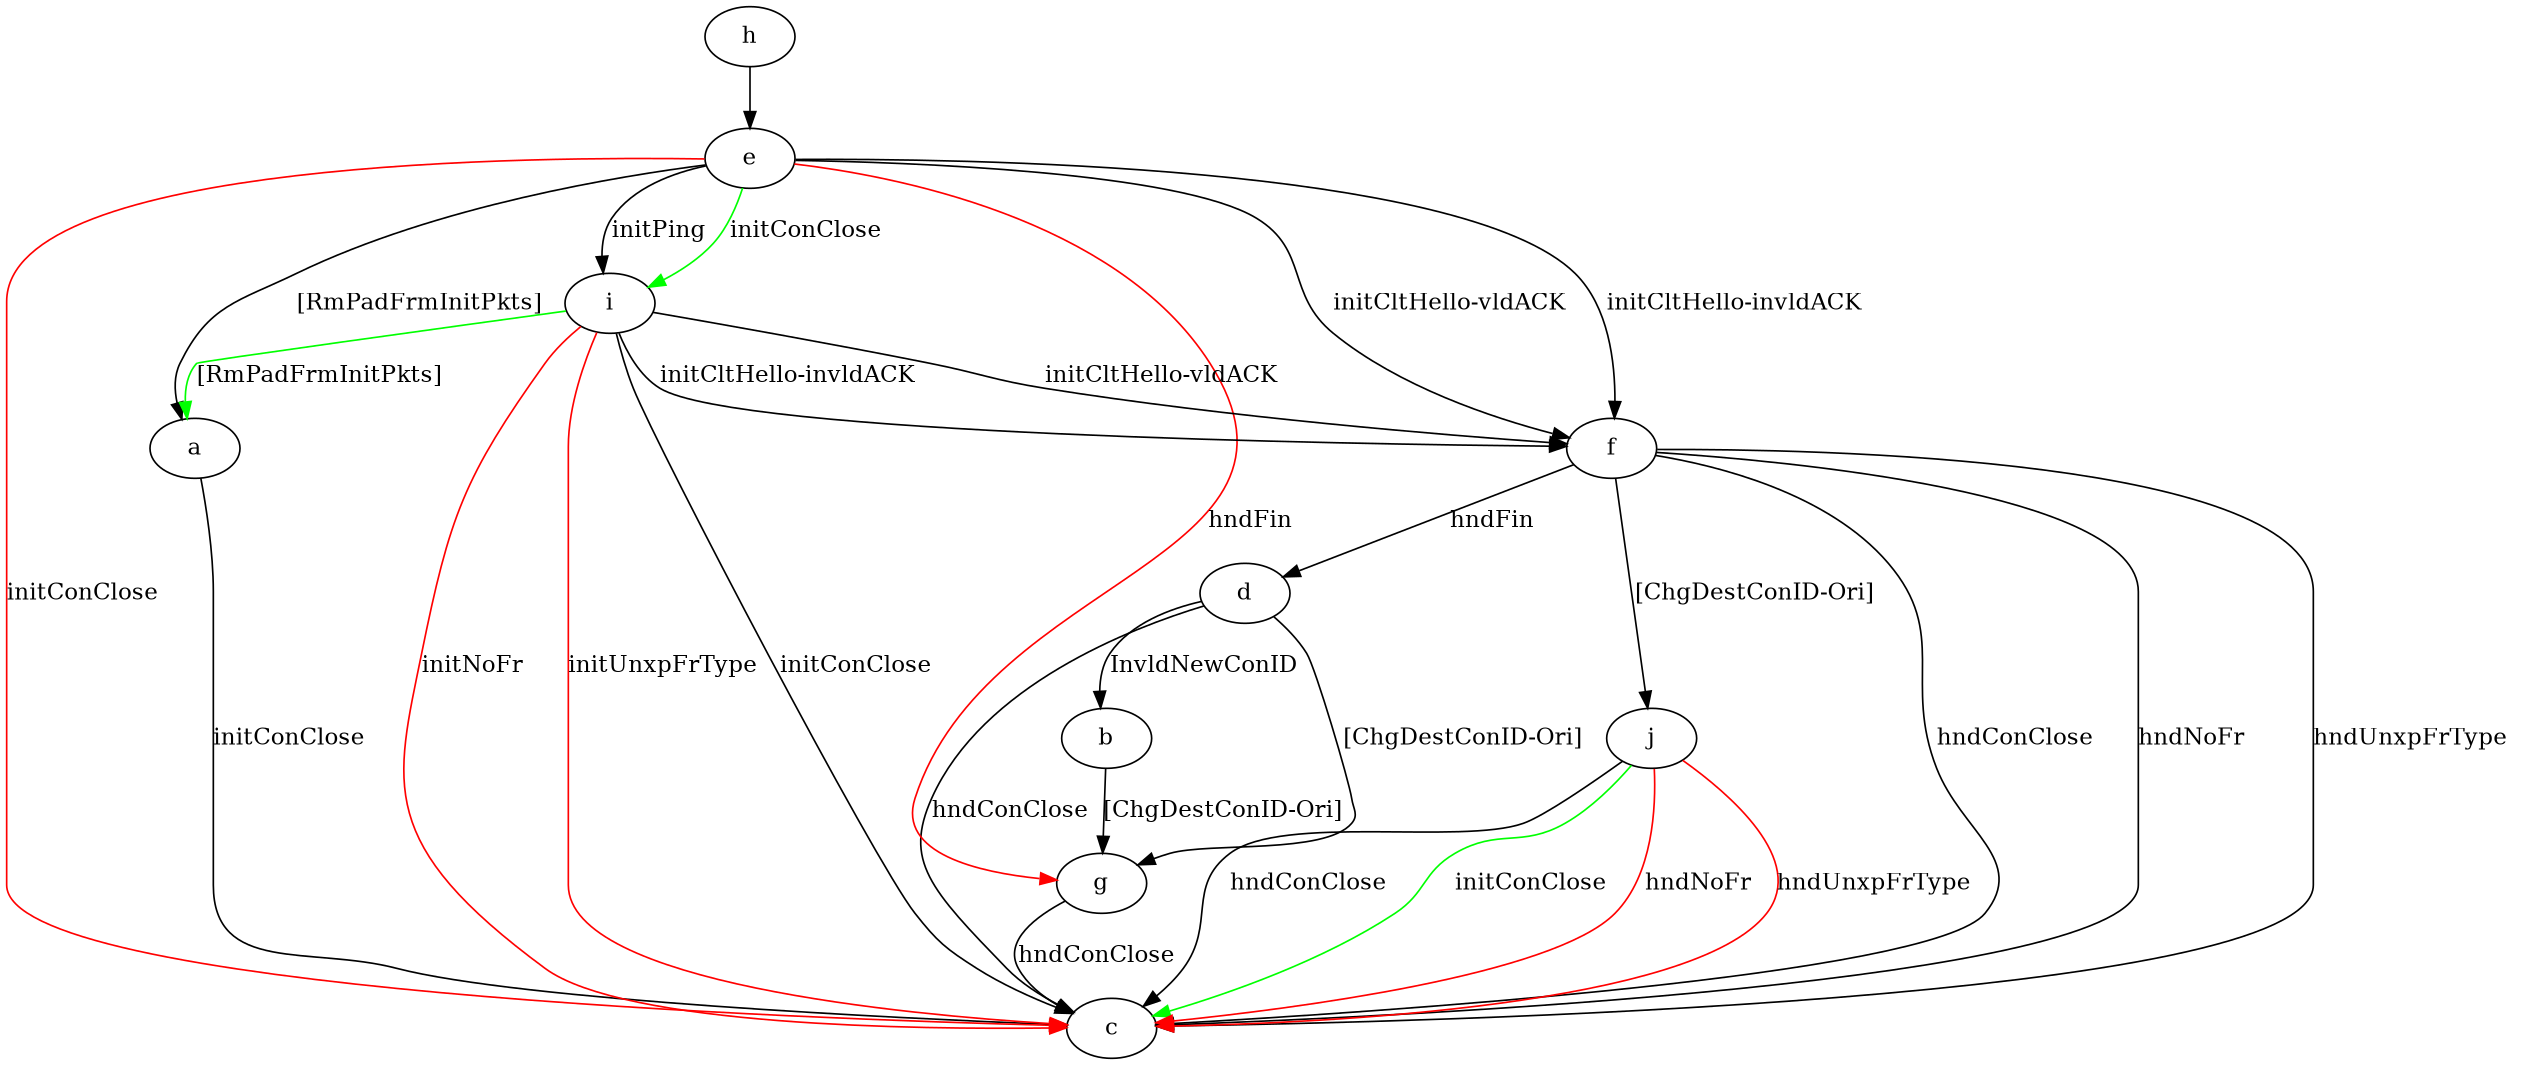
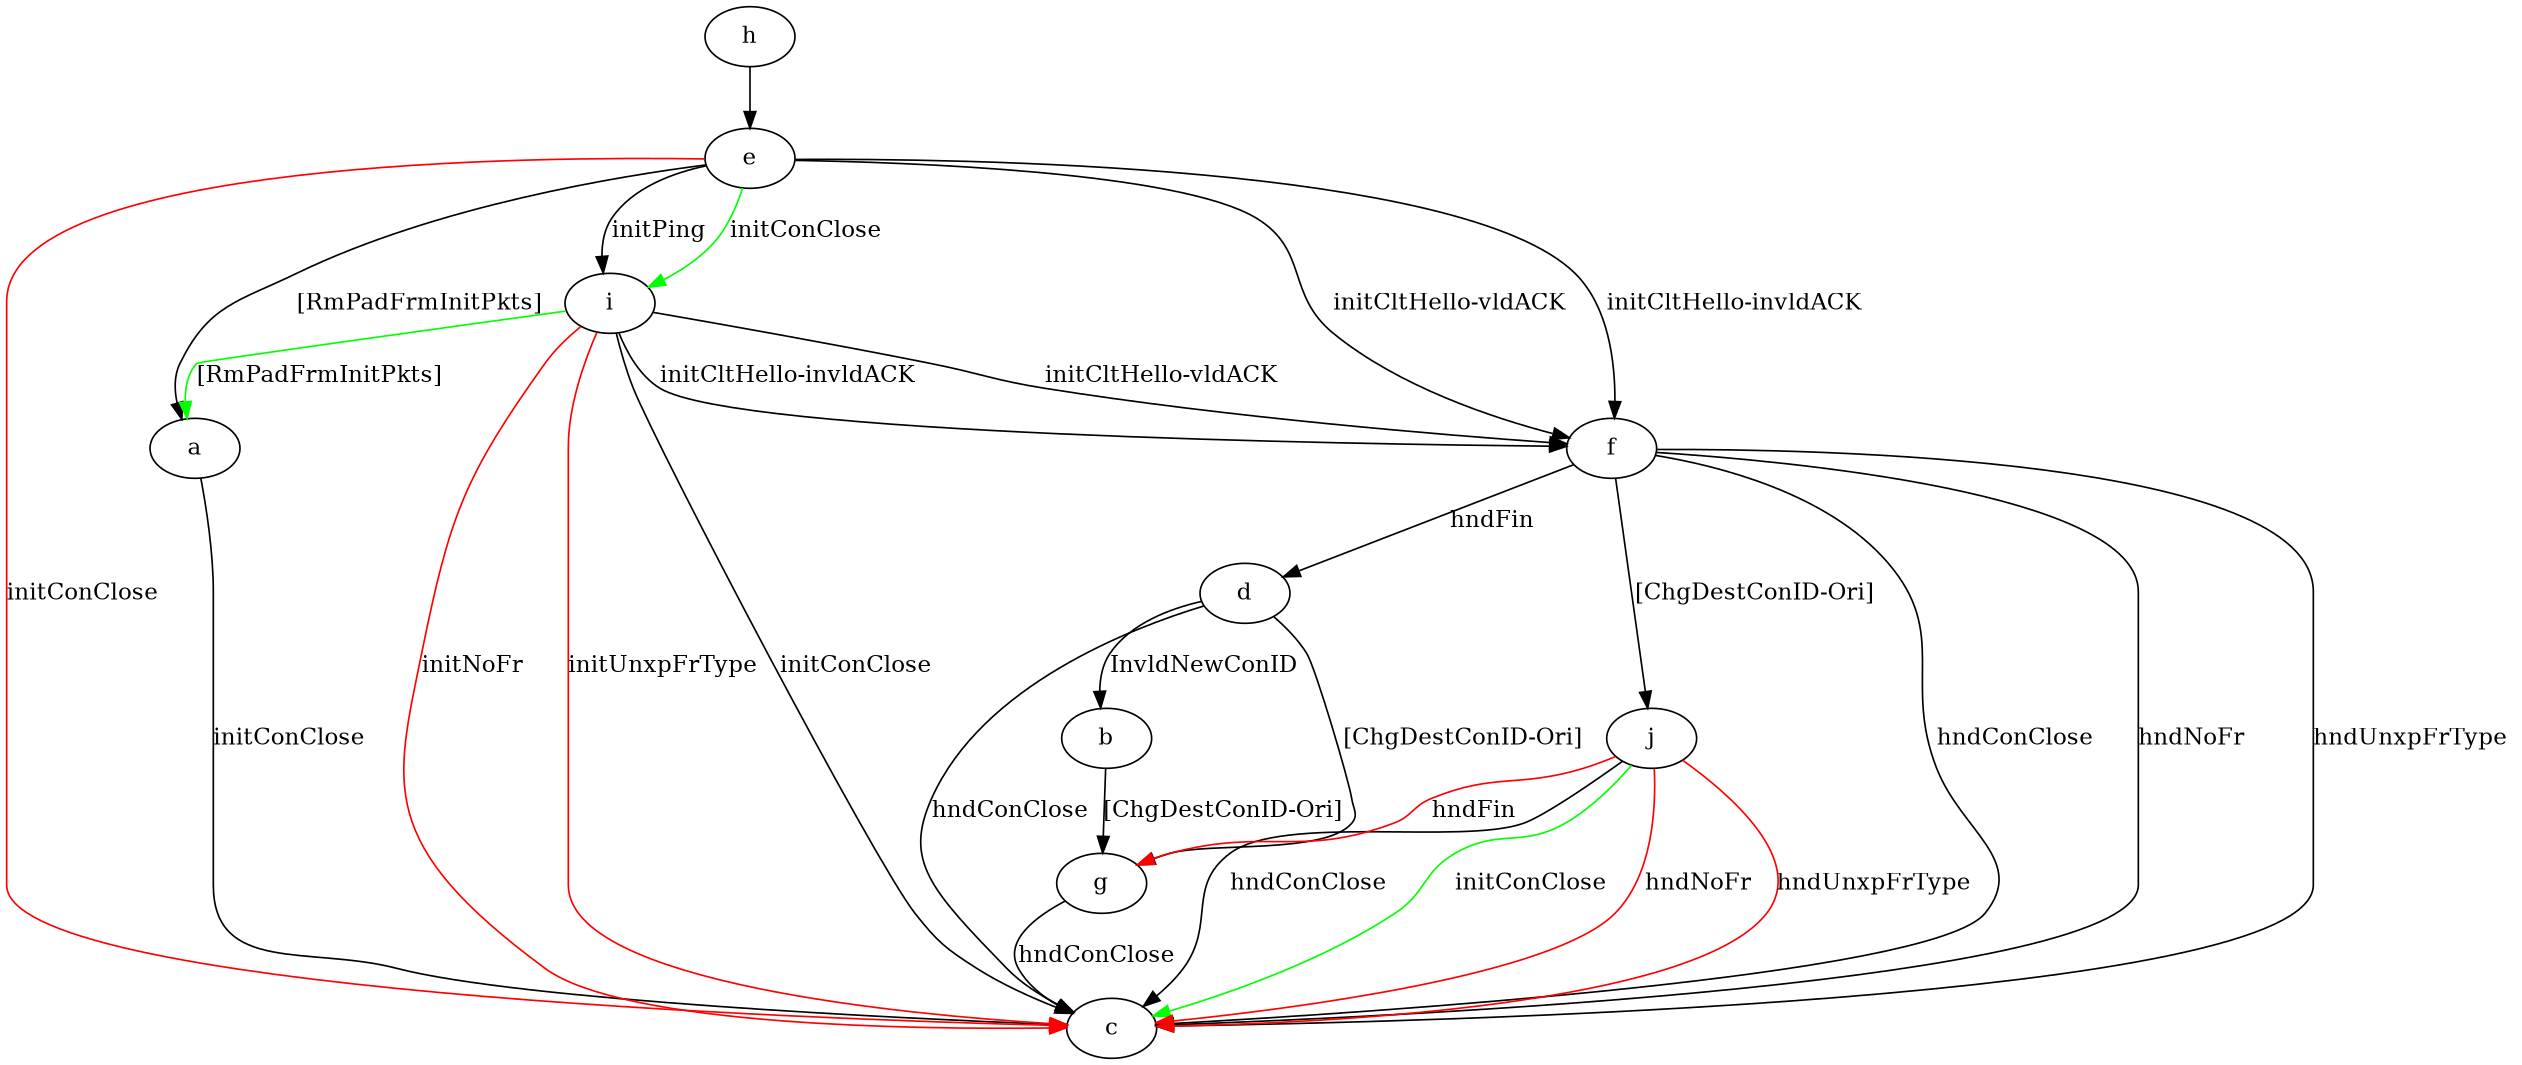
edge "e" -> "g": now "j" -> "g"
